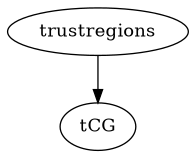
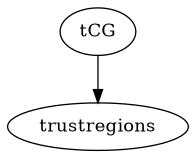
edge "trustregions" -> "tCG": reversed
